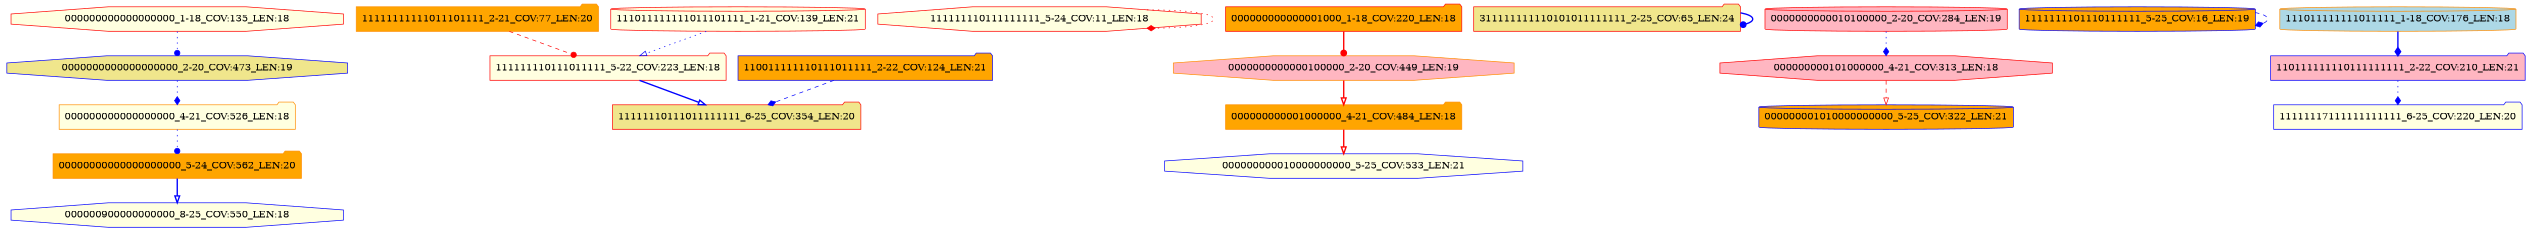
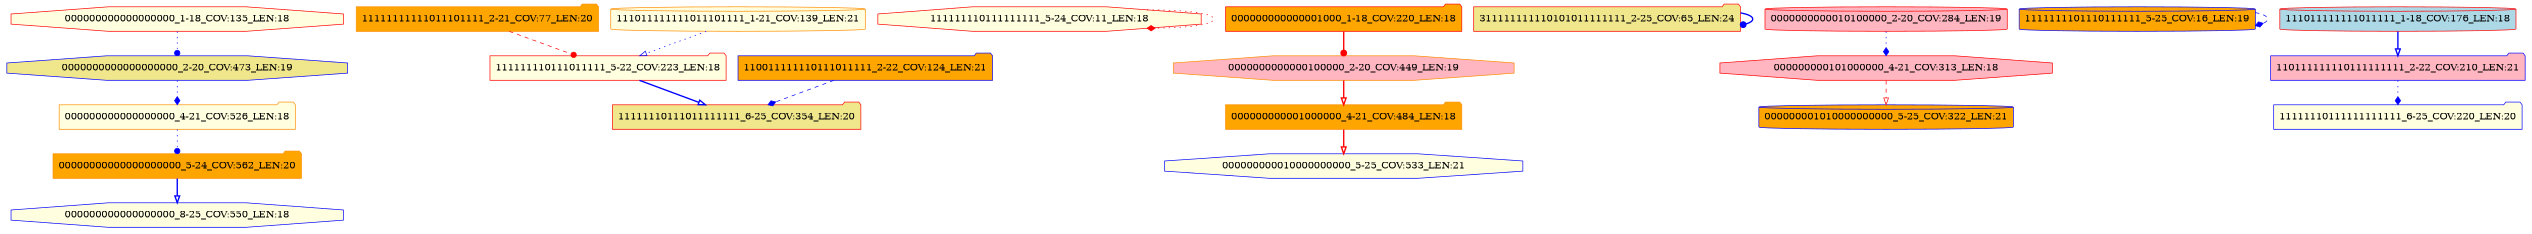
node "111011111111011101111_1-21_COV:139_LEN:21": color red -> darkorange
node "111011111111011111_1-18_COV:176_LEN:18": color darkorange -> red
edge "111011111111011111_1-18_COV:176_LEN:18" -> "110111111110111111111_2-22_COV:210_LEN:21": arrowhead diamond -> onormal
node "11111117111111111111_6-25_COV:220_LEN:20": label "11111117111111111111_6-25_COV:220_LEN:20" -> "11111110111111111111_6-25_COV:220_LEN:20"
node "000000900000000000_8-25_COV:550_LEN:18": label "000000900000000000_8-25_COV:550_LEN:18" -> "000000000000000000_8-25_COV:550_LEN:18"
